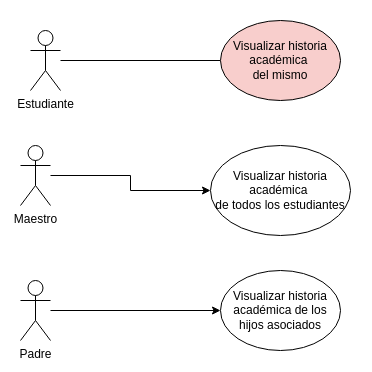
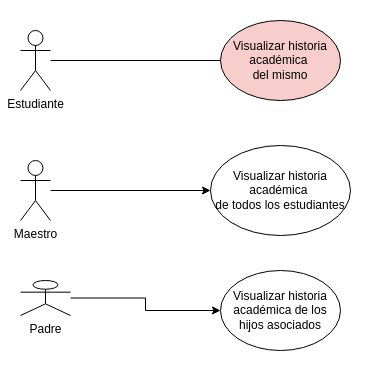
node "Estudiante": moved (46, 61) -> (36, 61)
node "Maestro": moved (36, 176) -> (36, 191)
node "Padre": size 30x60 -> 50x35
